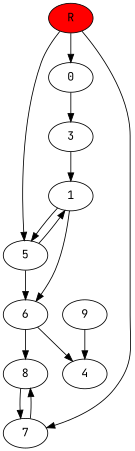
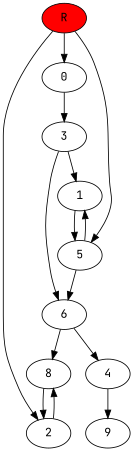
edge "1" -> "6": now "3" -> "6"
edge "9" -> "4": reversed
node "7": label "7" -> "2"
